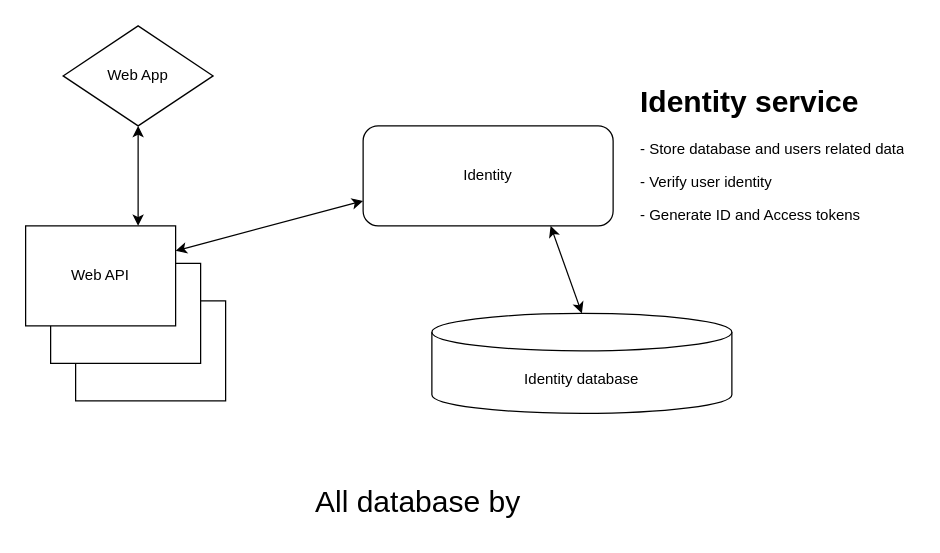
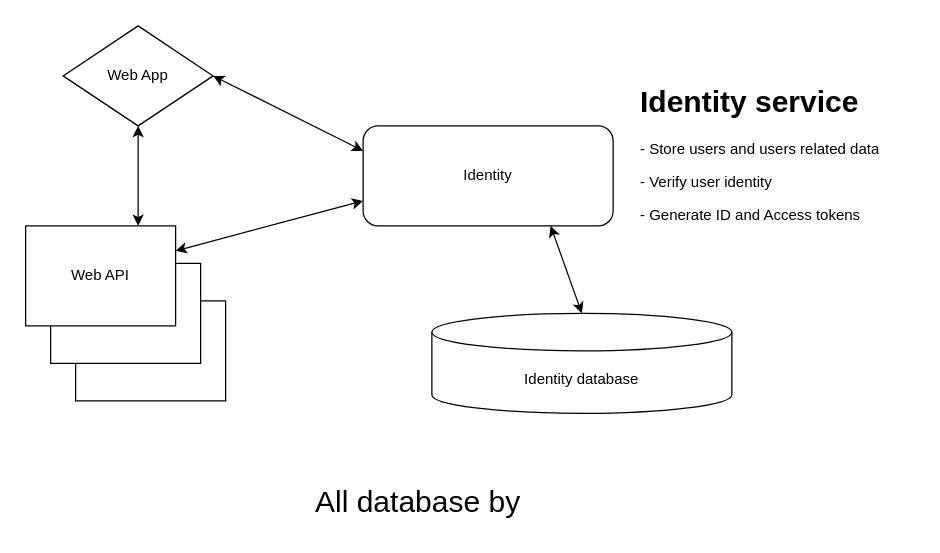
edge "Web App" -- "Identity": added
node "Identity service- Store database and users related data - Verify user identity - Generate ID and Access tokens": label "Identity service- Store database and users related data - Verify user identity - Generate ID and Access tokens" -> "Identity service- Store users and users related data - Verify user identity - Generate ID and Access tokens"
